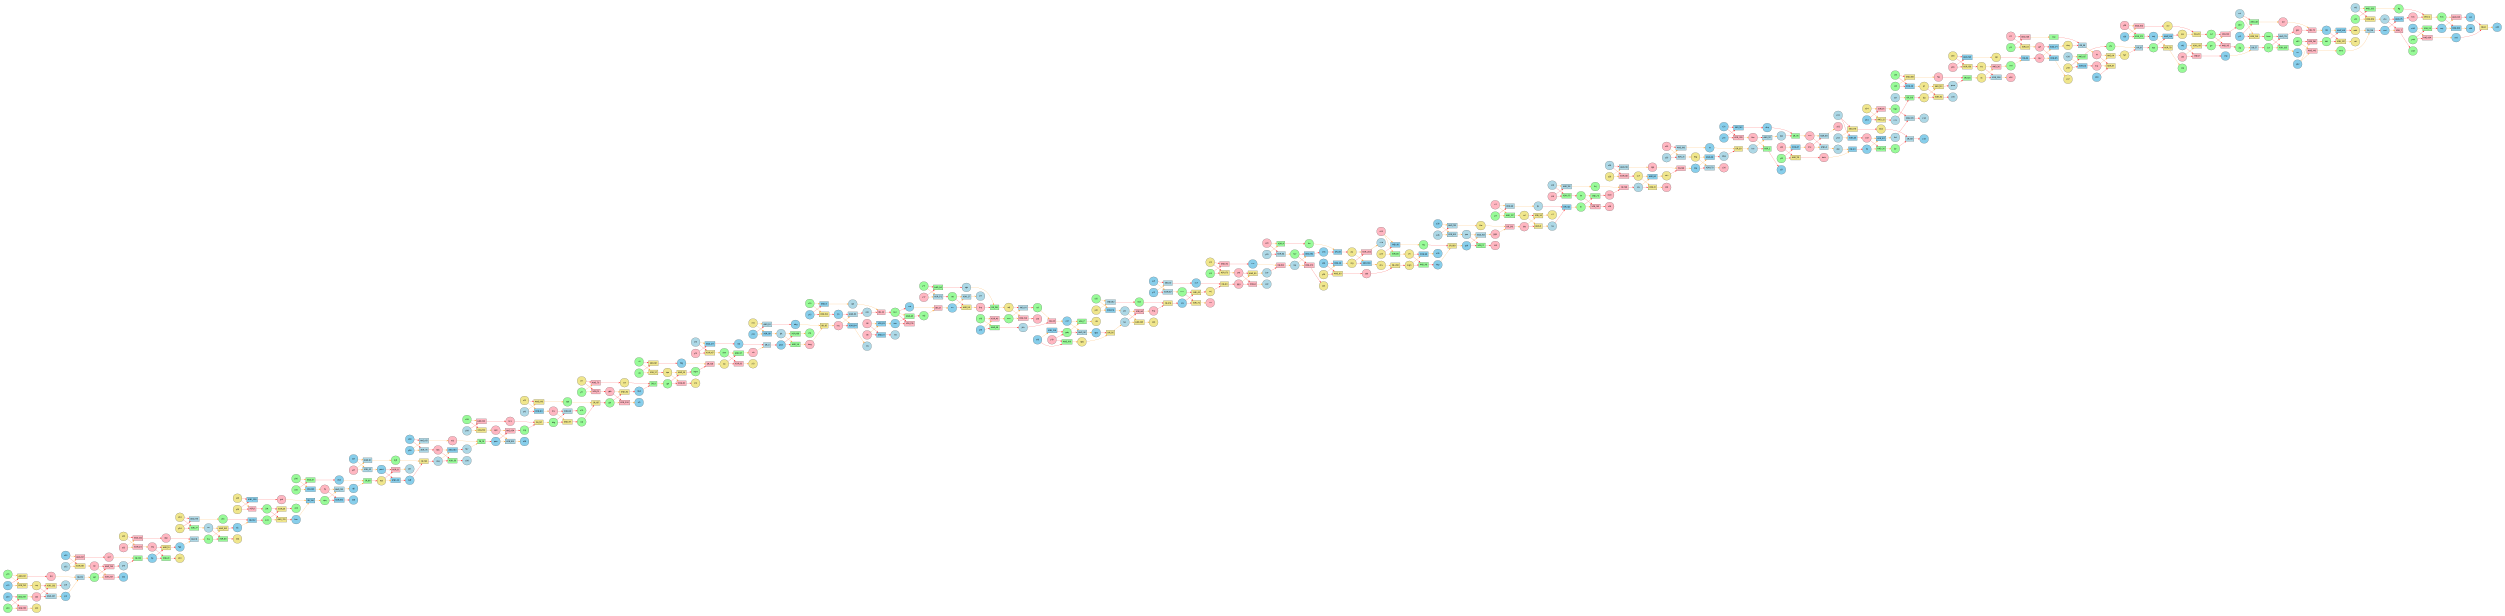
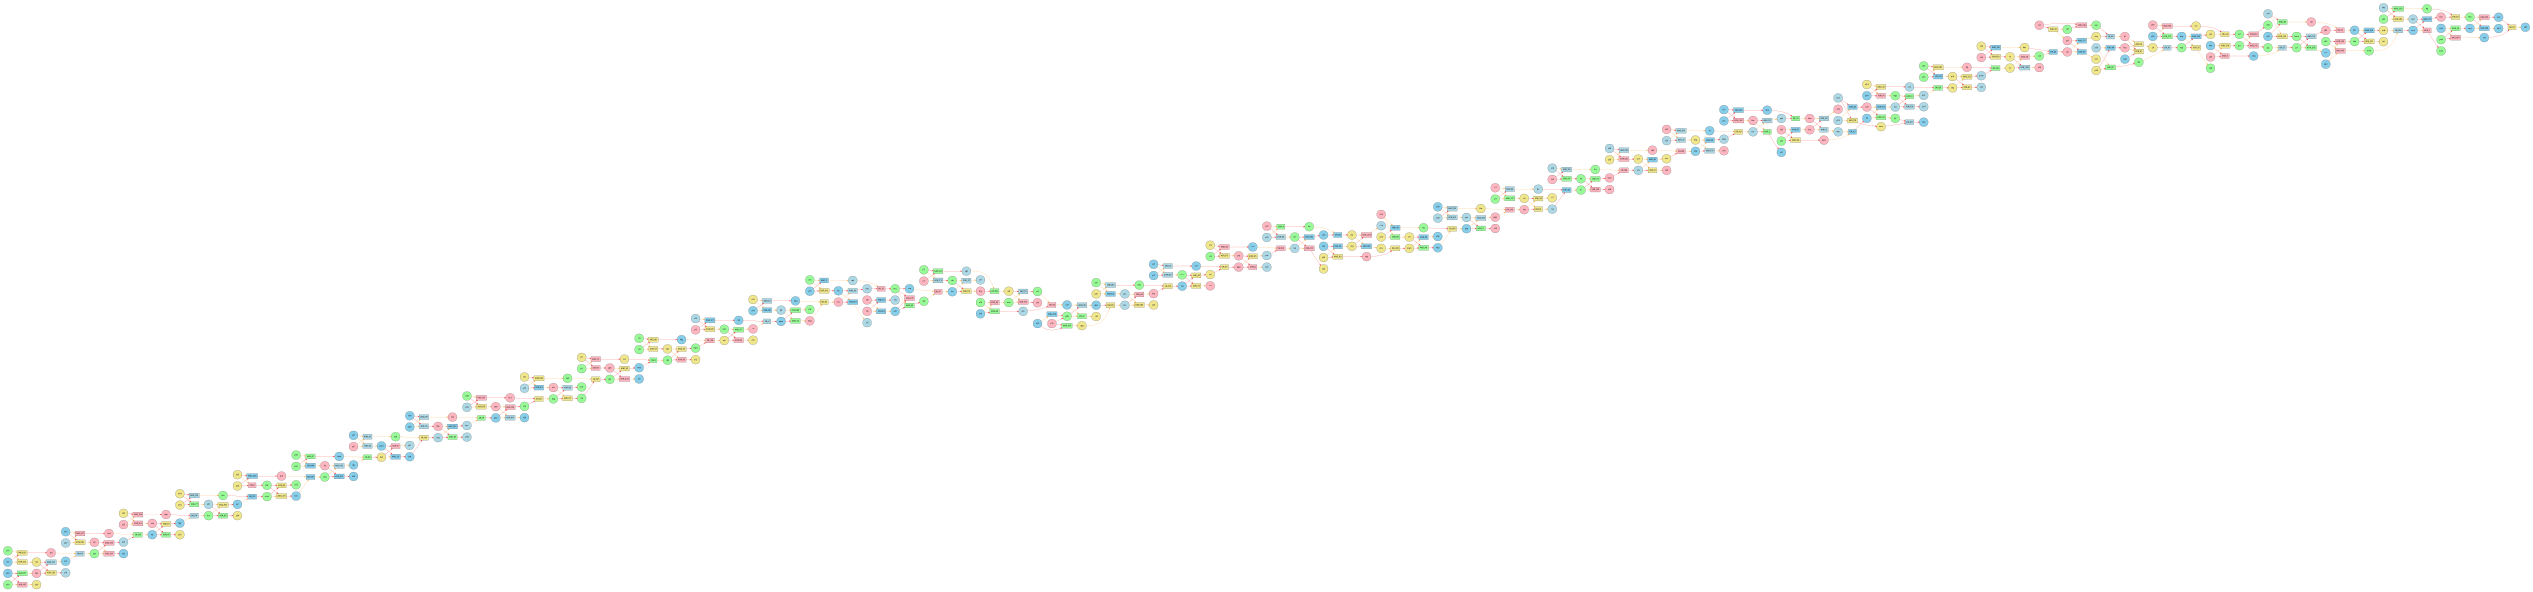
node "ssp": shape box -> circle
edge "y37" -> "XOR_33": reversed
node "AND_3": added
